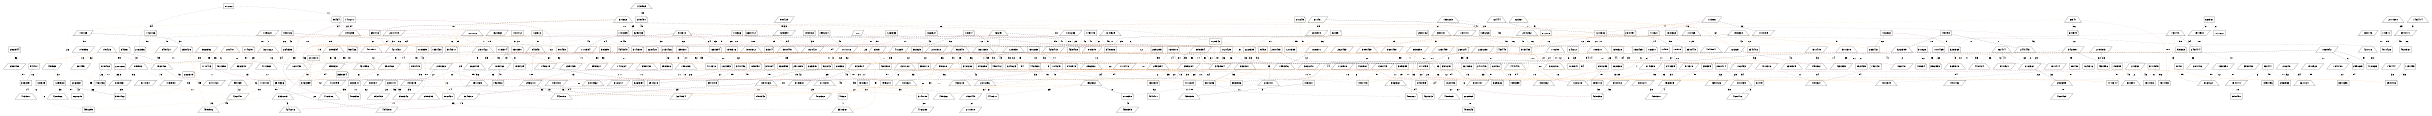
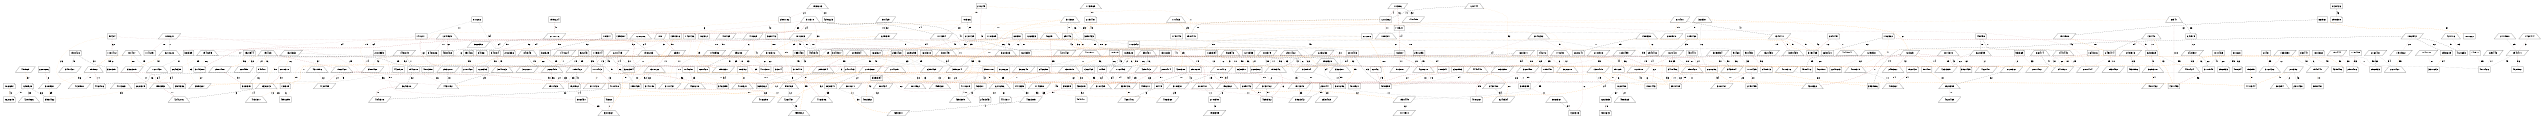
edge "51_310" -- "163_394": now "51_310" -- "128_286"
node "131_419": removed
edge "115_374" -- "359_284": now "115_374" -- "332_311"
edge "264_335" -- "336_319": removed, label "16"
edge "135_307" -- "298_380": removed, label "73"
edge "90_453" -- "199_425": now "137_122" -- "199_425"
edge "410_400" -- "333_273": now "132_363" -- "333_273"
